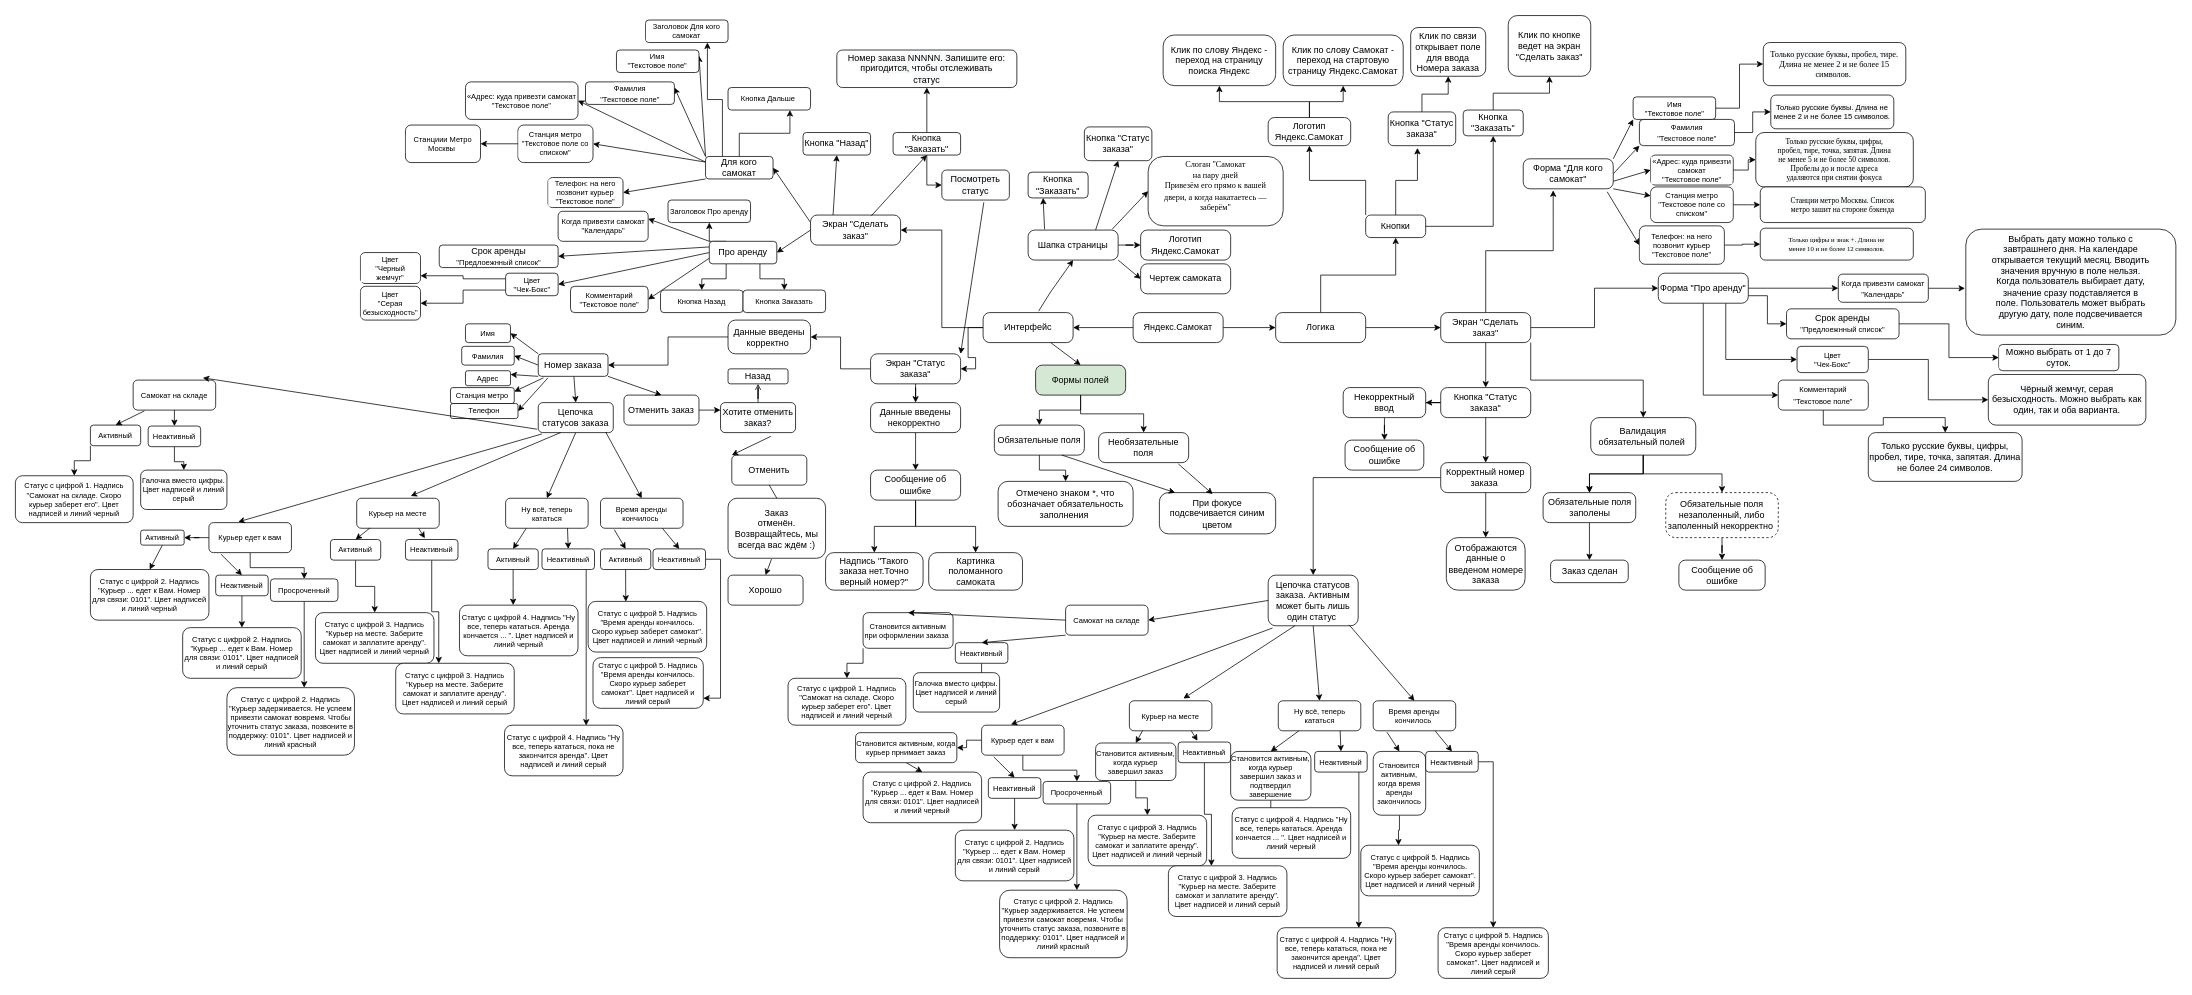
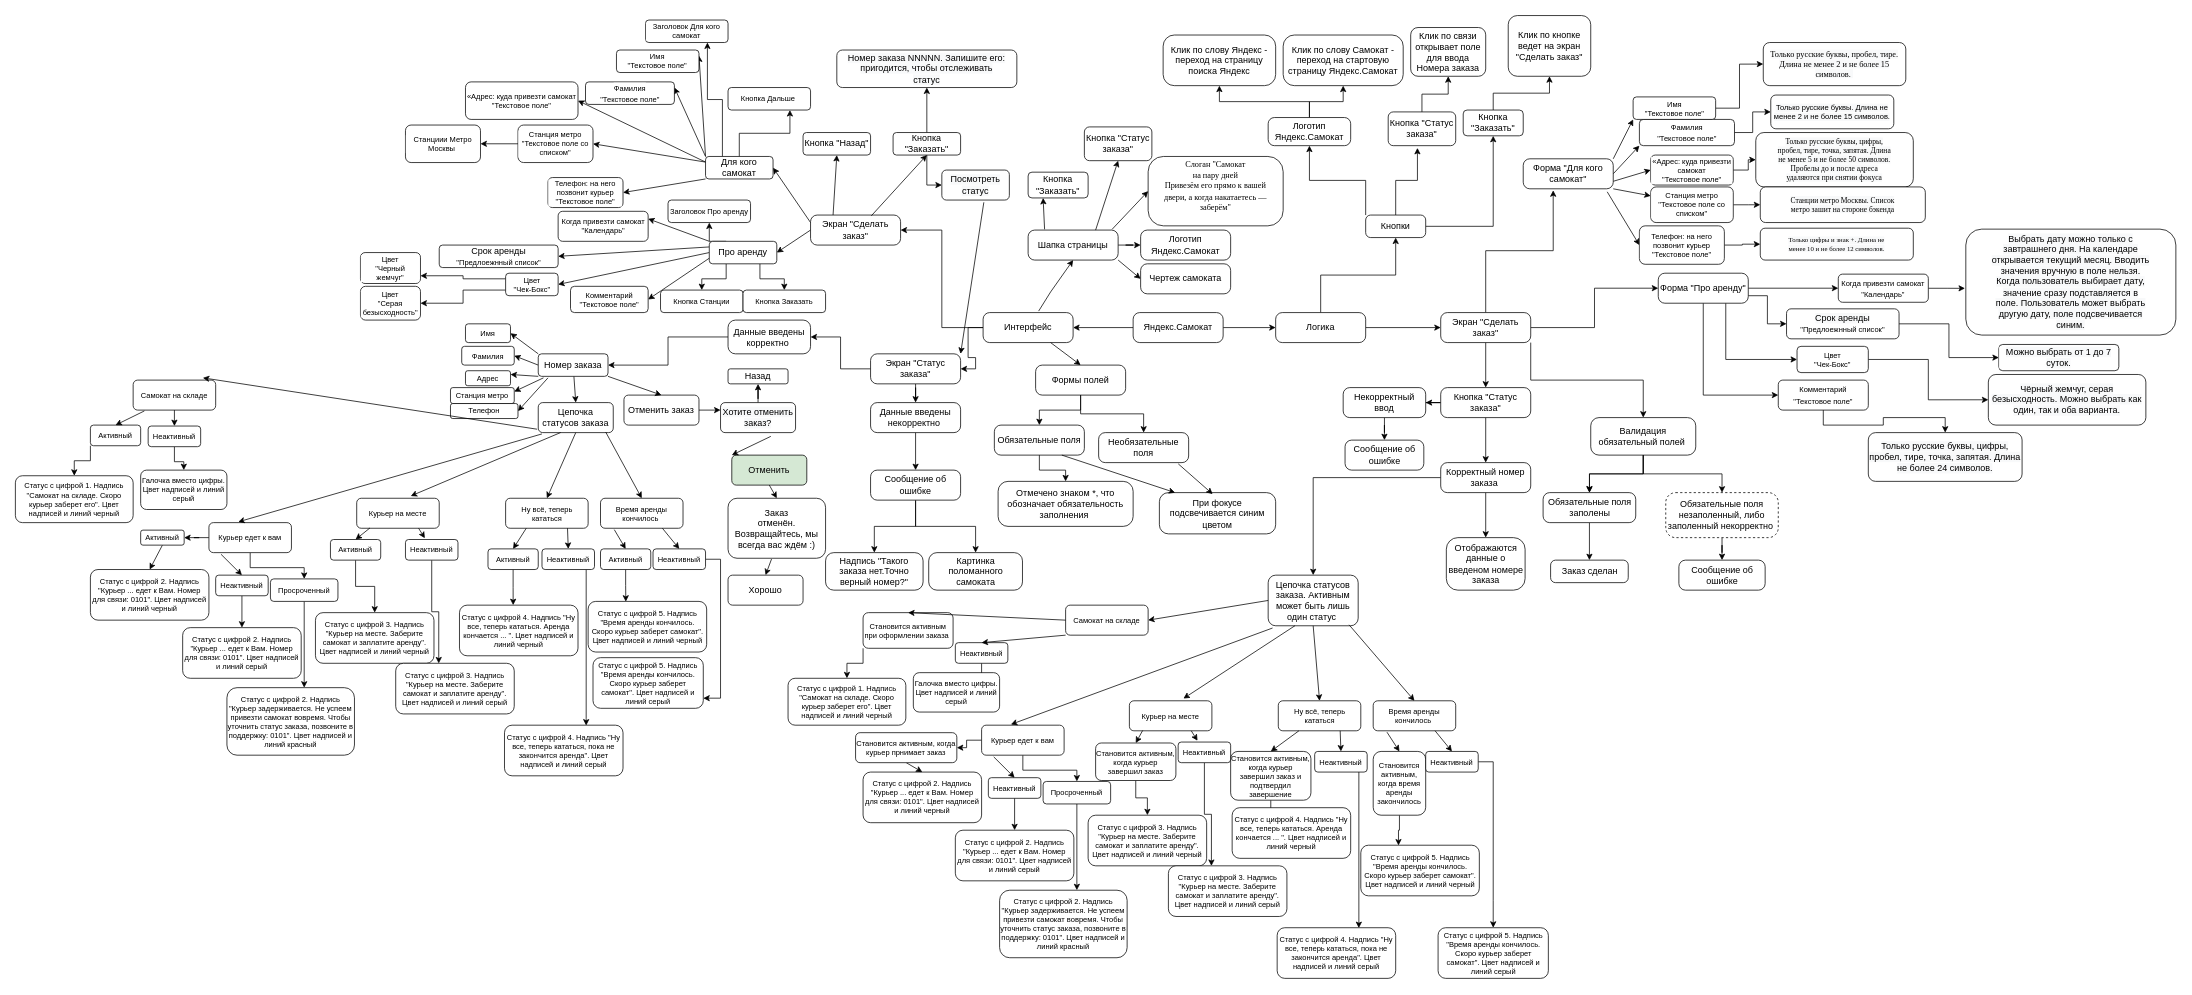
node "Кнопка Назад": label "Кнопка Назад" -> "Кнопка Станции"
node "Формы полей": fillcolor #d5e8d4 -> #ffffff
edge "Хотите отменить заказ?" -> "Назад": arrowhead open -> classic
node "Отменить": fillcolor #ffffff -> #d5e8d4
edge "Отменить" -- "Заказотменён. Возвращайтесь, мы всегда вас ждём :)": arrowhead none -> classic
